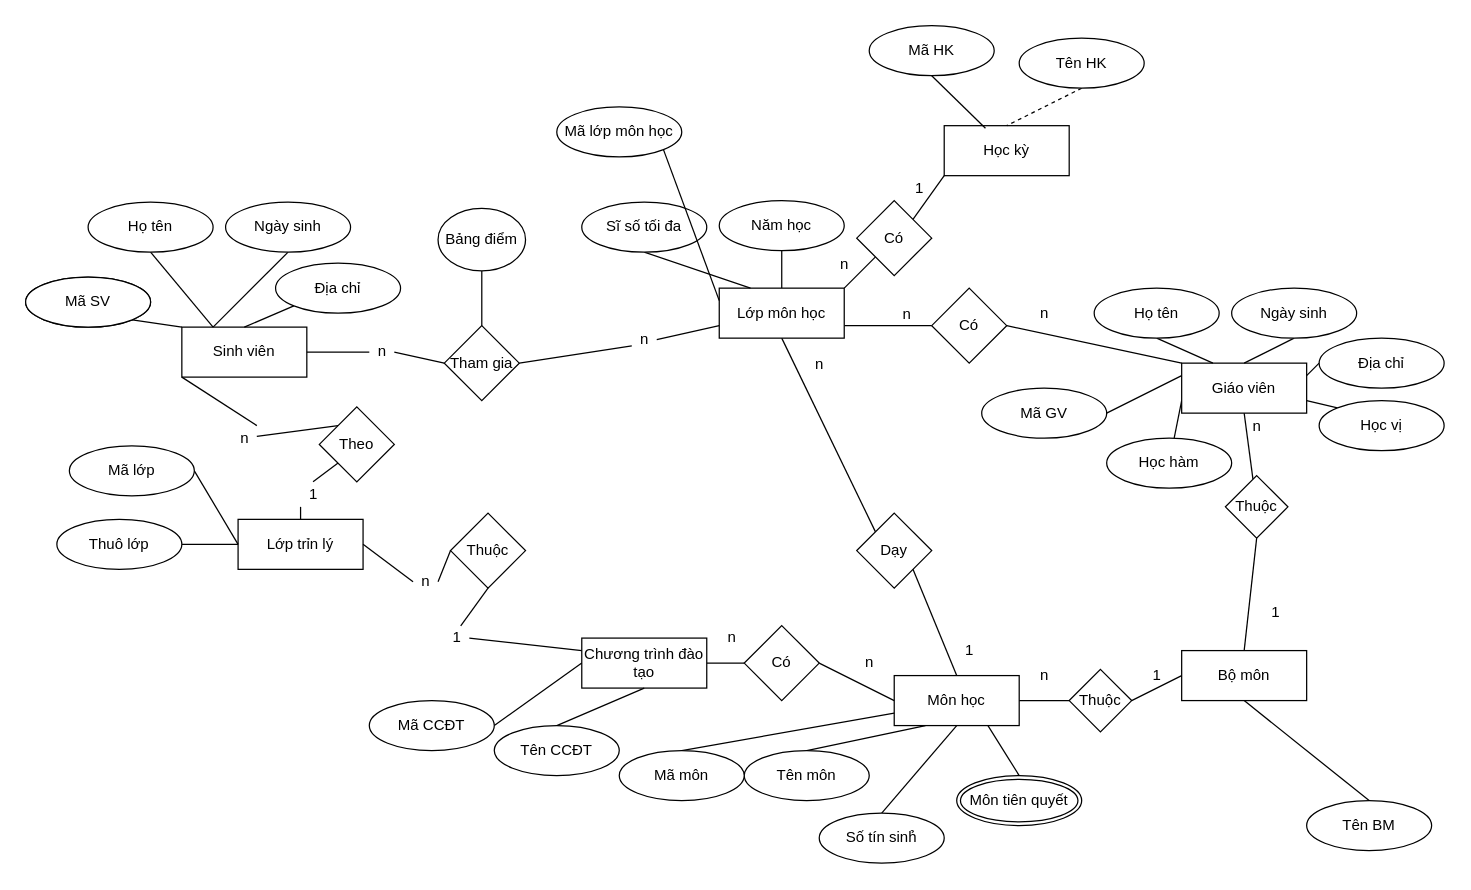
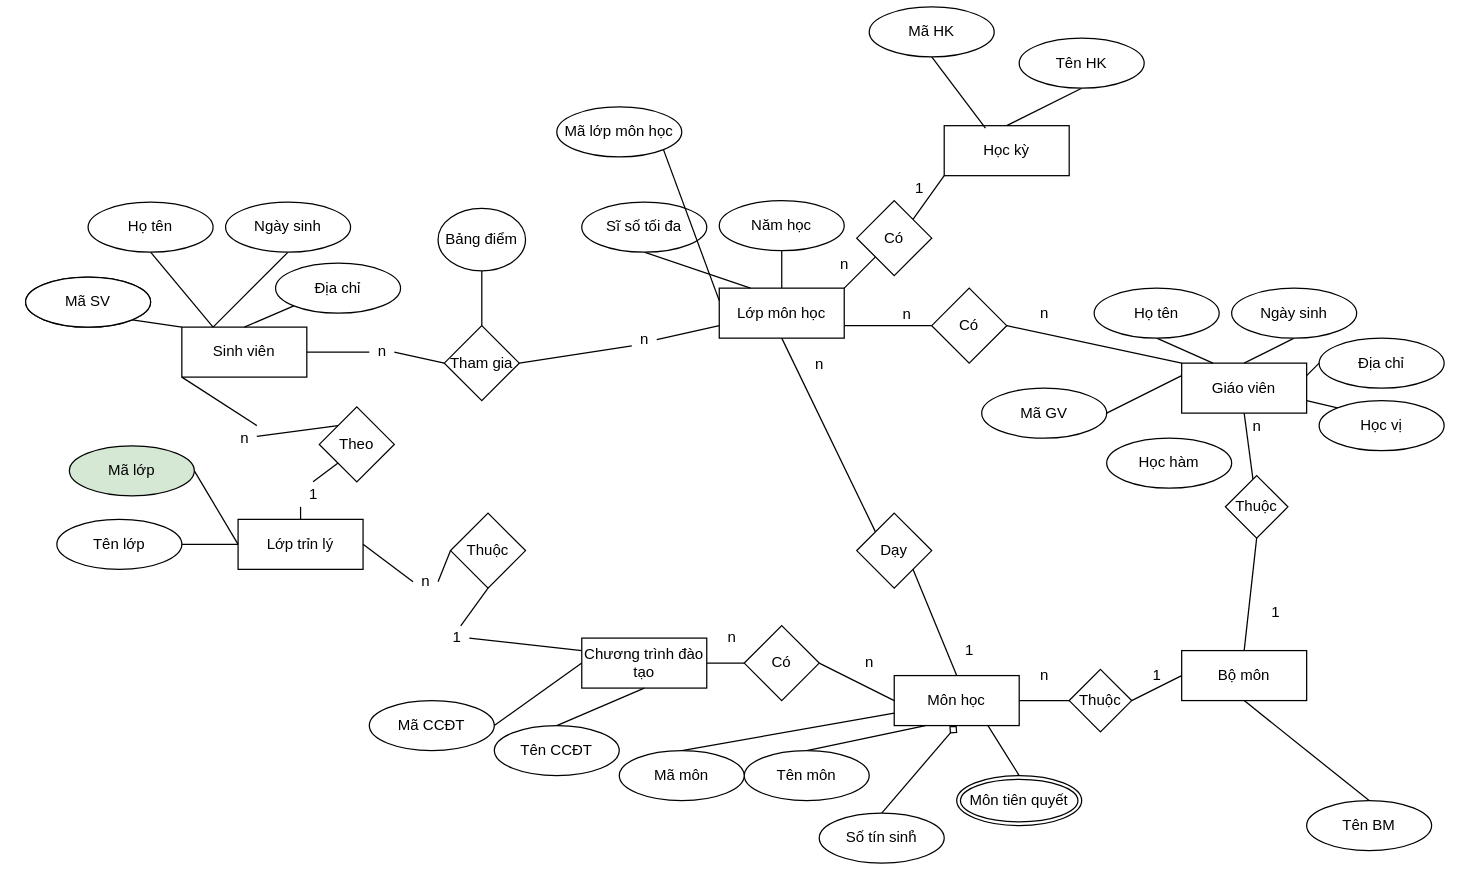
node "Mã HK": moved (932, 51) -> (932, 32)
edge "Tên HK" -- "Học kỳ": style dashed -> solid
edge "Giáo viên" -- "Học hàm": removed
node "Mã lớp": fillcolor #ffffff -> #d5e8d4
node "Thuô lớp": label "Thuô lớp" -> "Tên lớp"
edge "Môn học" -- "Số tín sinh̉": arrowhead none -> diamond
